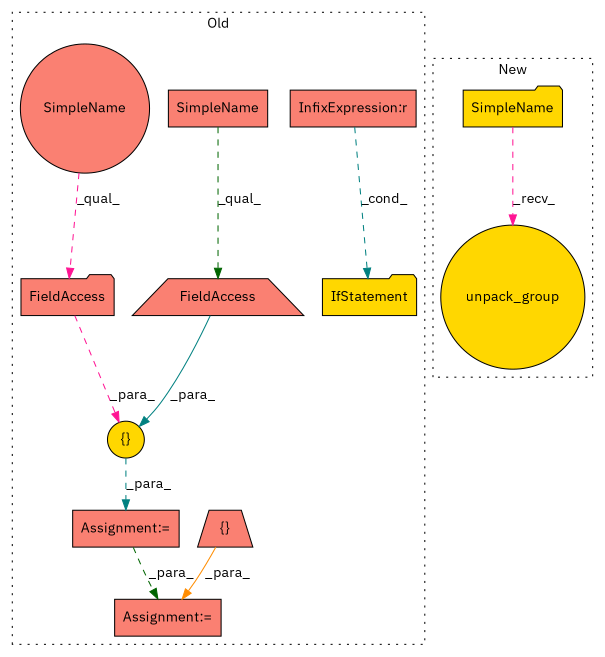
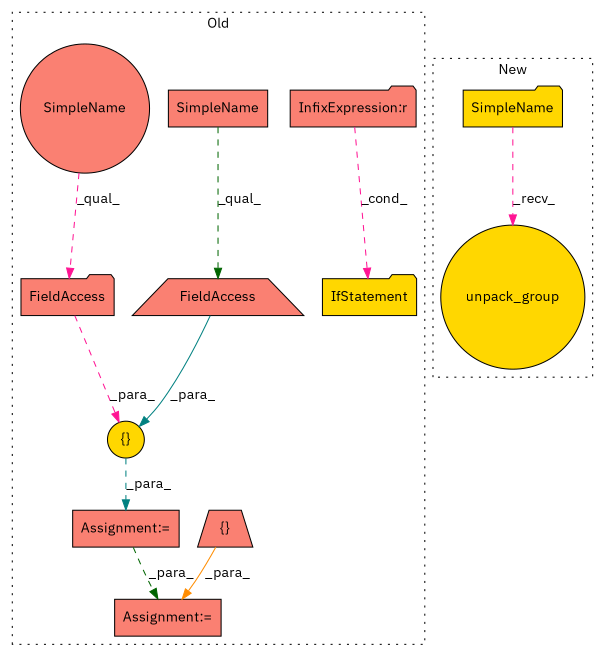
node "InfixExpression:r": shape box -> folder
edge "InfixExpression:r" -> "IfStatement": color teal -> deeppink
